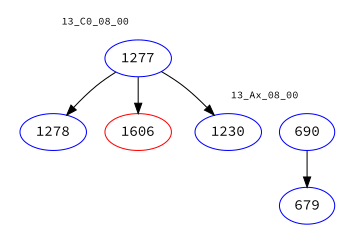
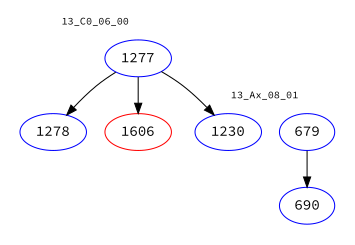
cluster "13_C0_08_00": label "13_C0_08_00" -> "13_C0_06_00"
cluster "13_Ax_08_00": label "13_Ax_08_00" -> "13_Ax_08_01"
edge "690" -> "679": reversed
